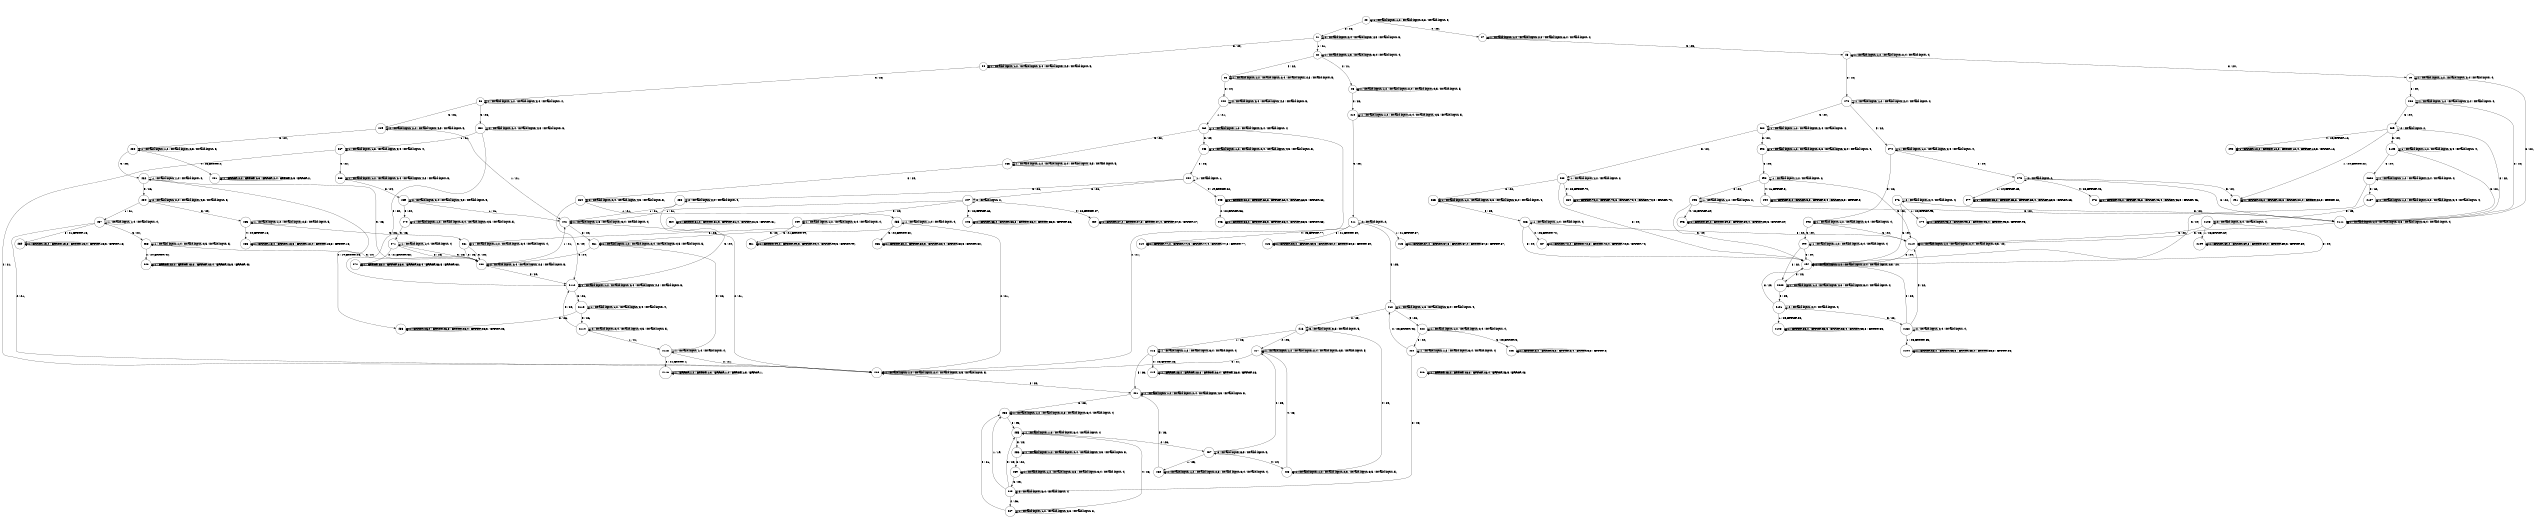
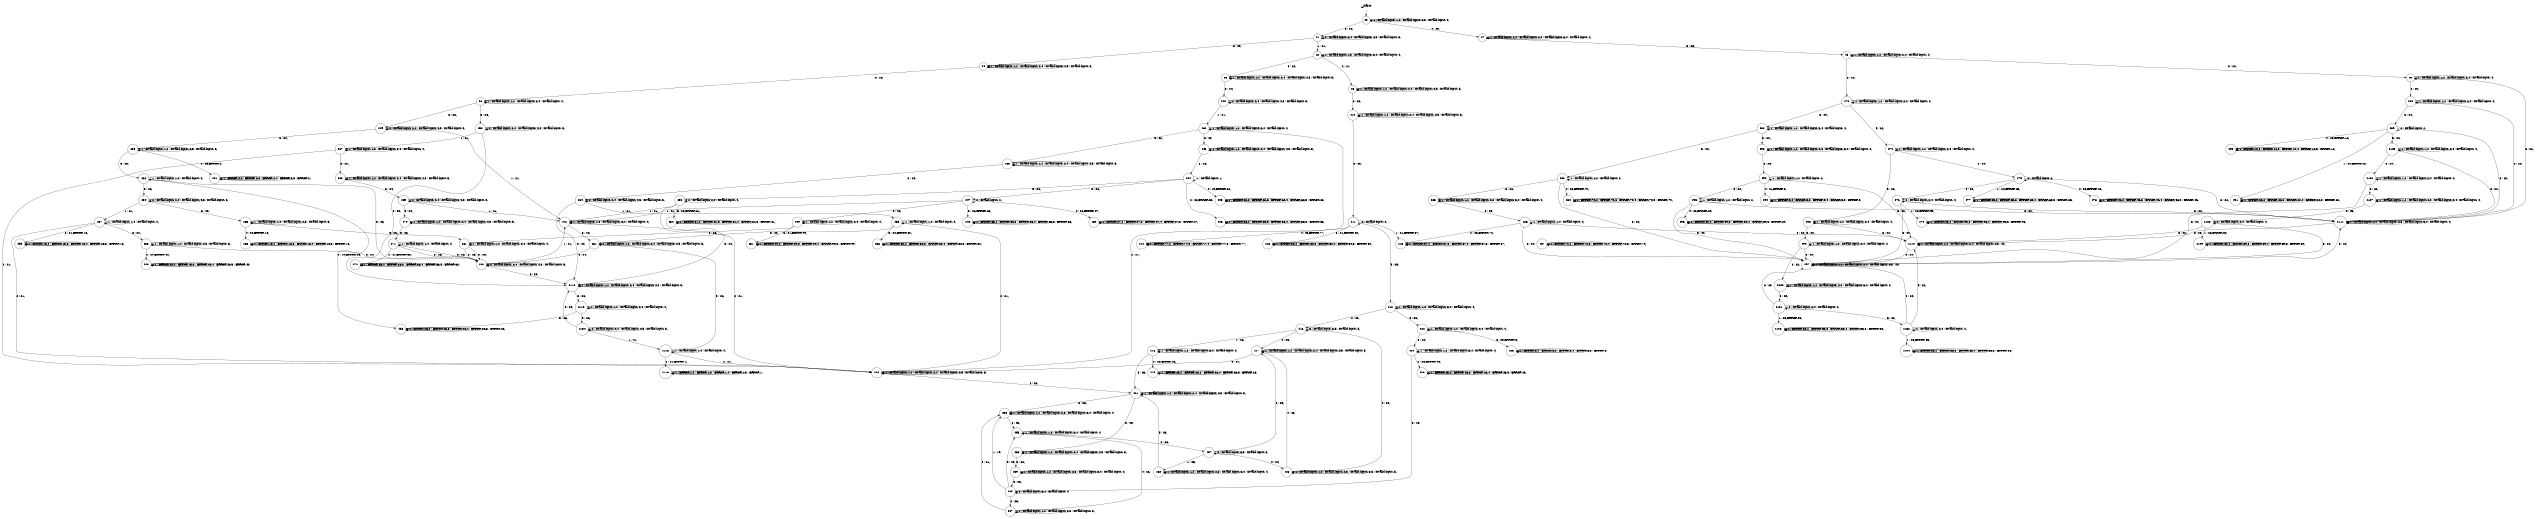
node "__start0": added
node "s606": label "s606" -> "s106"
edge "s75" -> "s91": now "s75" -> "s76"
edge "s45" -> "s46": now "s44" -> "s46"
edge "s53" -> "s54": added, label "5 / 25;ERROR 81;"
edge "s86" -> "s87": now "s86" -> "s13"
edge "s97" -> "s600": now "s97" -> "s111"
node "s114": label "s114" -> "s134"
edge "s24" -> "s12": now "s24" -> "s26"
edge "s55" -> "s56": now "s21" -> "s56"
